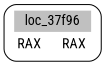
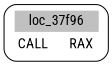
node "loc_37f96": text "RAX       RAX" -> "CALL       RAX"
